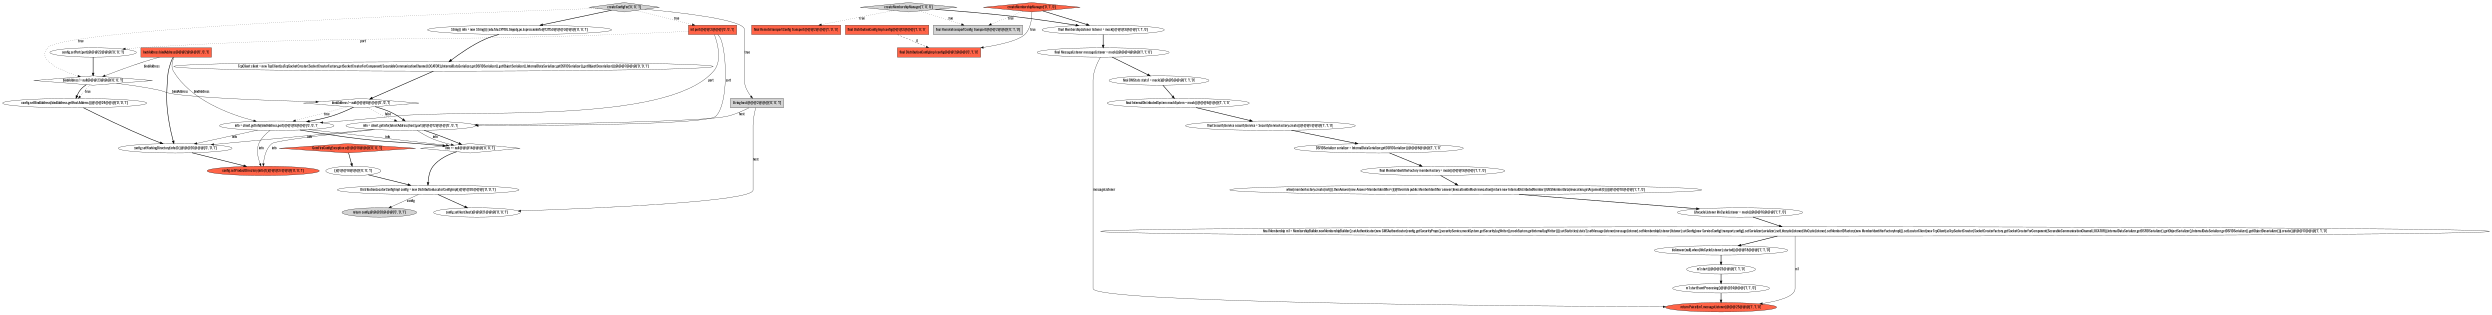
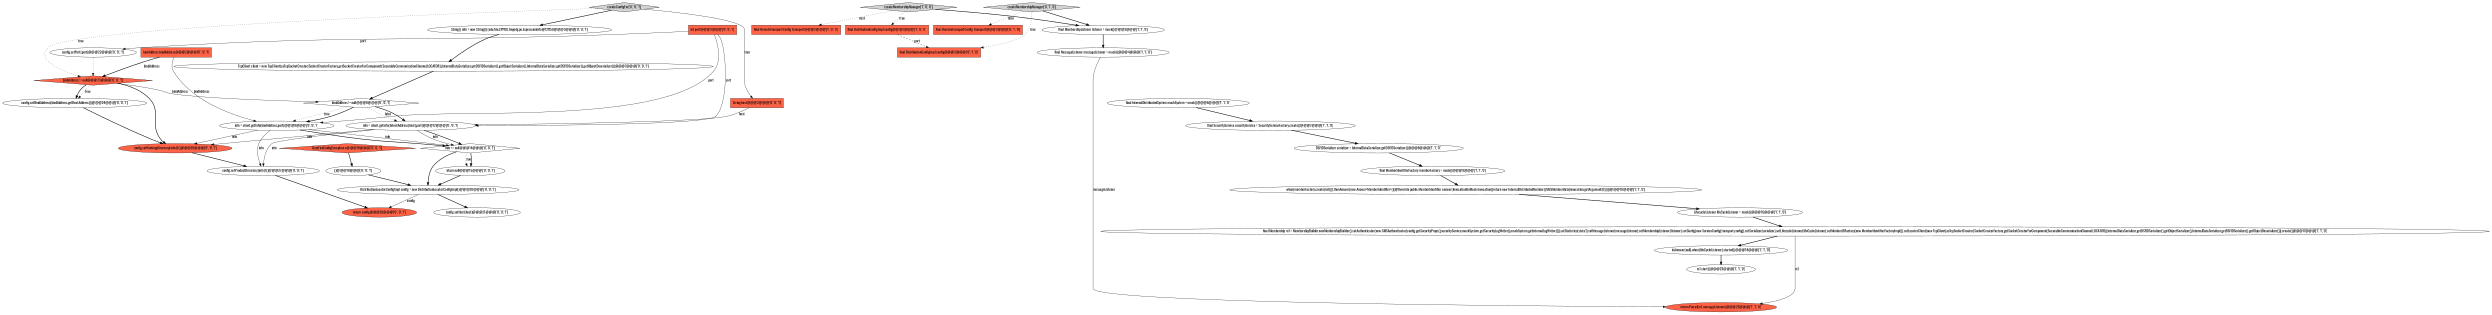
node "createMembershipManager['0', '1', '0']": fillcolor tomato -> lightgray
edge "createConfigFor['0', '0', '1']" -> "int port@@@2@@@['0', '0', '1']": removed, label "true"
edge "createMembershipManager['1', '0', '0']" -> "final RemoteTransportConfig transport@@@2@@@['0', '1', '0']": now "createMembershipManager['1', '0', '0']" -> "final DistributionConfigImpl config@@@2@@@['1', '0', '0']"
edge "createMembershipManager['1', '0', '0']" -> "final RemoteTransportConfig transport@@@2@@@['1', '0', '0']": label "true" -> "host"
edge "createMembershipManager['0', '1', '0']" -> "final RemoteTransportConfig transport@@@2@@@['0', '1', '0']": label "true" -> "false"
node "final RemoteTransportConfig transport@@@2@@@['0', '1', '0']": fillcolor lightgray -> tomato
edge "int port@@@2@@@['0', '0', '1']" -> "config.setPort(port)@@@22@@@['0', '0', '1']": style dotted -> solid
edge "createMembershipManager['0', '1', '0']" -> "final DistributionConfigImpl config@@@2@@@['0', '1', '0']": style solid -> dotted
edge "final DistributionConfigImpl config@@@2@@@['1', '0', '0']" -> "final DistributionConfigImpl config@@@2@@@['0', '1', '0']": label "0" -> "port"
edge "config.setPort(port)@@@22@@@['0', '0', '1']" -> "bindAddress != null@@@23@@@['0', '0', '1']": style bold -> dotted
edge "InetAddress bindAddress@@@2@@@['0', '0', '1']" -> "bindAddress != null@@@23@@@['0', '0', '1']": style solid -> bold
node "bindAddress != null@@@23@@@['0', '0', '1']": fillcolor white -> tomato
node "final DMStats stats1 = mock()@@@5@@@['1', '1', '0']": removed
edge "InetAddress bindAddress@@@2@@@['0', '0', '1']" -> "config.setWorkingDirectory(info(0()@@@26@@@['0', '0', '1']": now "bindAddress != null@@@23@@@['0', '0', '1']" -> "config.setWorkingDirectory(info(0()@@@26@@@['0', '0', '1']"
node "String host@@@2@@@['0', '0', '1']": fillcolor lightgray -> tomato
node "config.setWorkingDirectory(info(0()@@@26@@@['0', '0', '1']": fillcolor white -> tomato
node "config.setProductDirectory(info(1()@@@27@@@['0', '0', '1']": fillcolor tomato -> white
node "return null@@@15@@@['0', '0', '1']": added
edge "config.setProductDirectory(info(1()@@@27@@@['0', '0', '1']" -> "return config@@@28@@@['0', '0', '1']": added
edge "String host@@@2@@@['0', '0', '1']" -> "config.setHost(host)@@@21@@@['0', '0', '1']": removed, label "host"
node "return config@@@28@@@['0', '0', '1']": fillcolor lightgray -> tomato
node "m1.startEventProcessing()@@@24@@@['1', '1', '0']": removed
